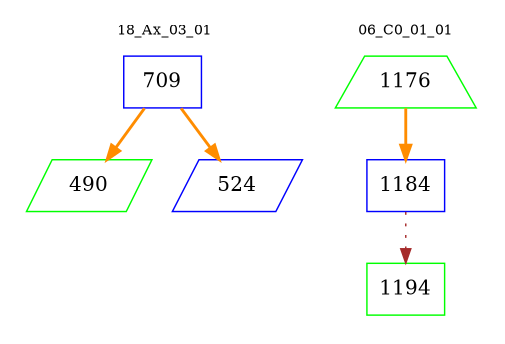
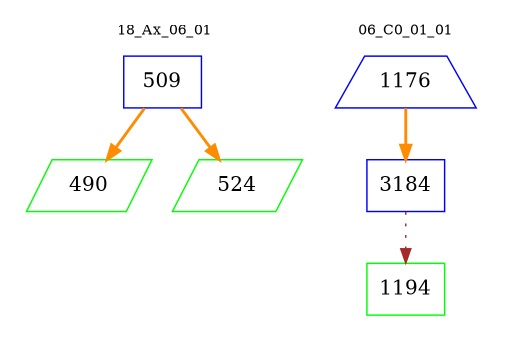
cluster "18_Ax_03_01": label "18_Ax_03_01" -> "18_Ax_06_01"
node "709": label "709" -> "509"
node "1176": color green -> blue
node "524": color blue -> green
node "1184": label "1184" -> "3184"
